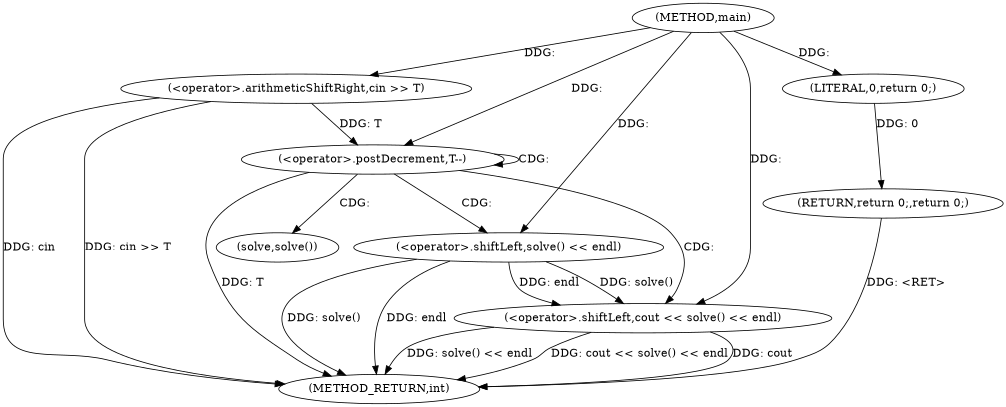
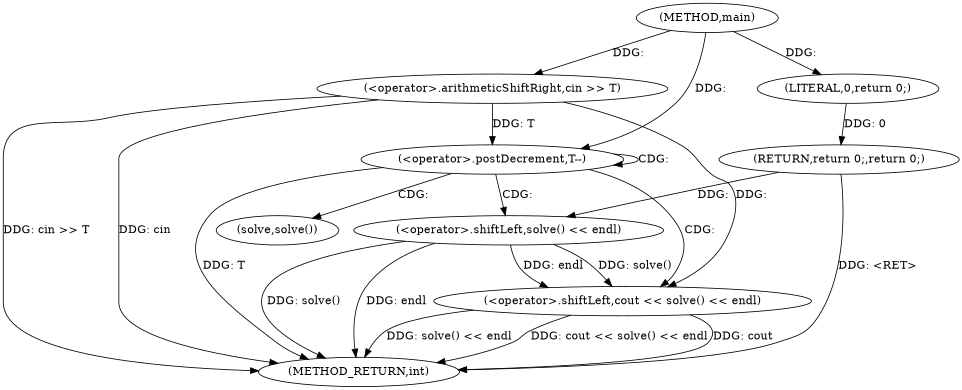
edge "(METHOD,main)" -> "(<operator>.shiftLeft,solve() << endl)": now "(RETURN,return 0;,return 0;)" -> "(<operator>.shiftLeft,solve() << endl)"
edge "(METHOD,main)" -> "(<operator>.shiftLeft,cout << solve() << endl)": now "(<operator>.arithmeticShiftRight,cin >> T)" -> "(<operator>.shiftLeft,cout << solve() << endl)"
